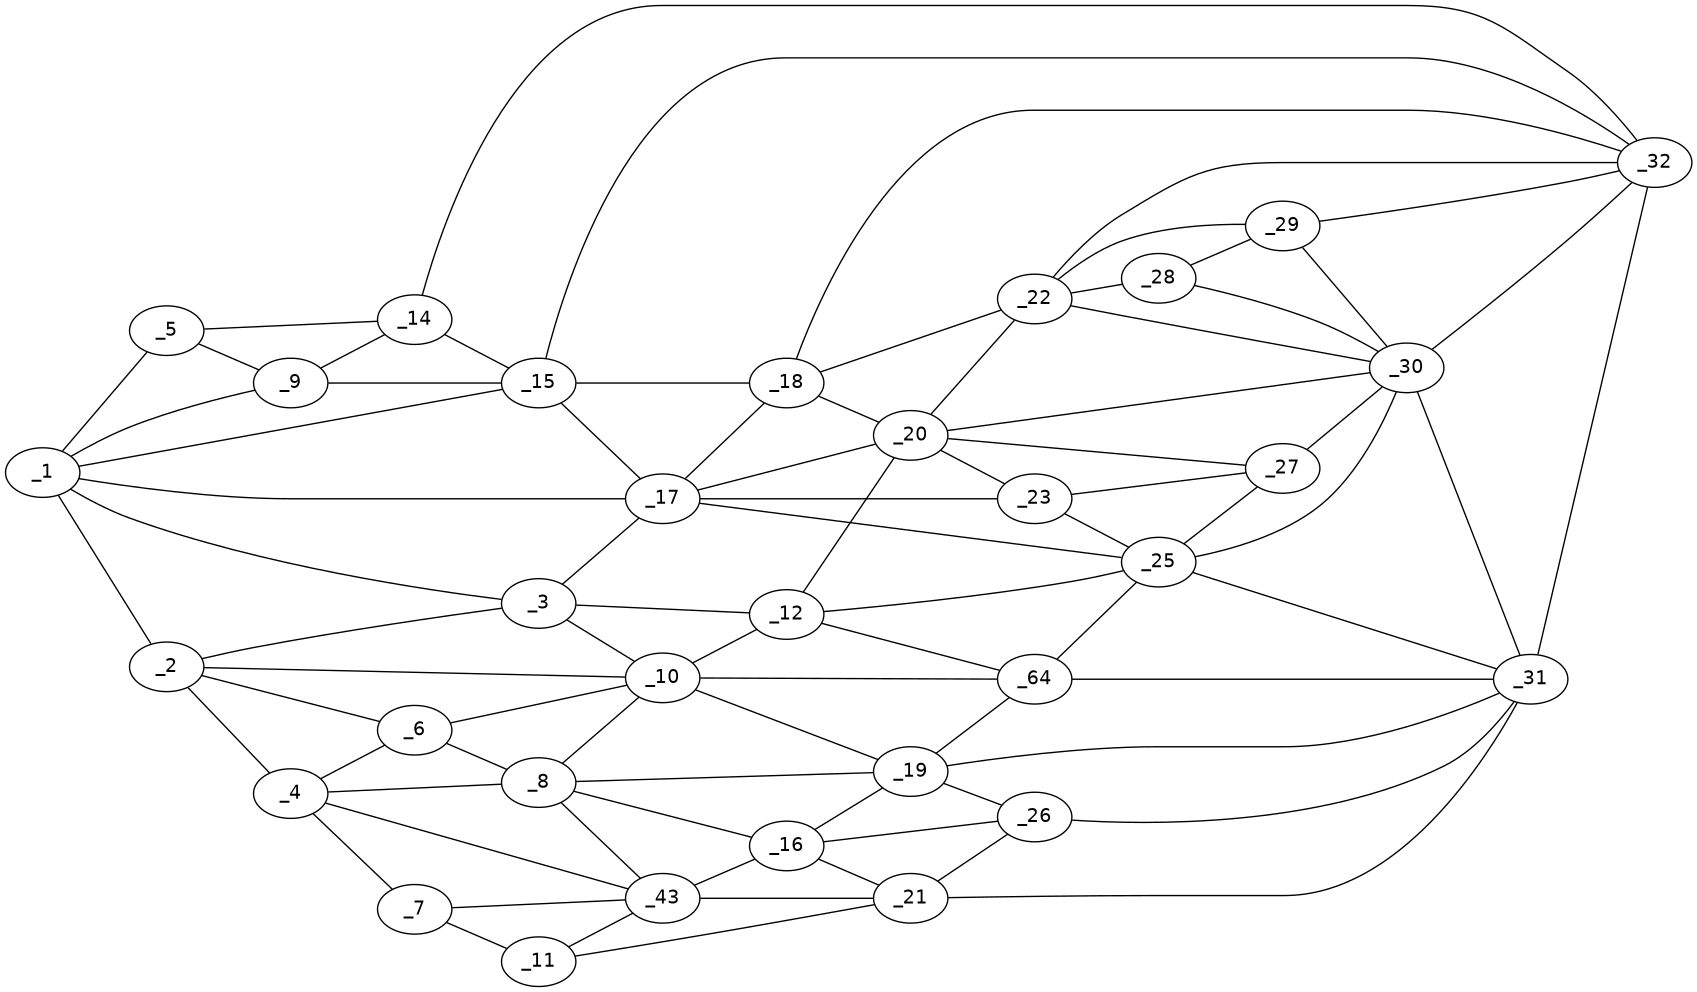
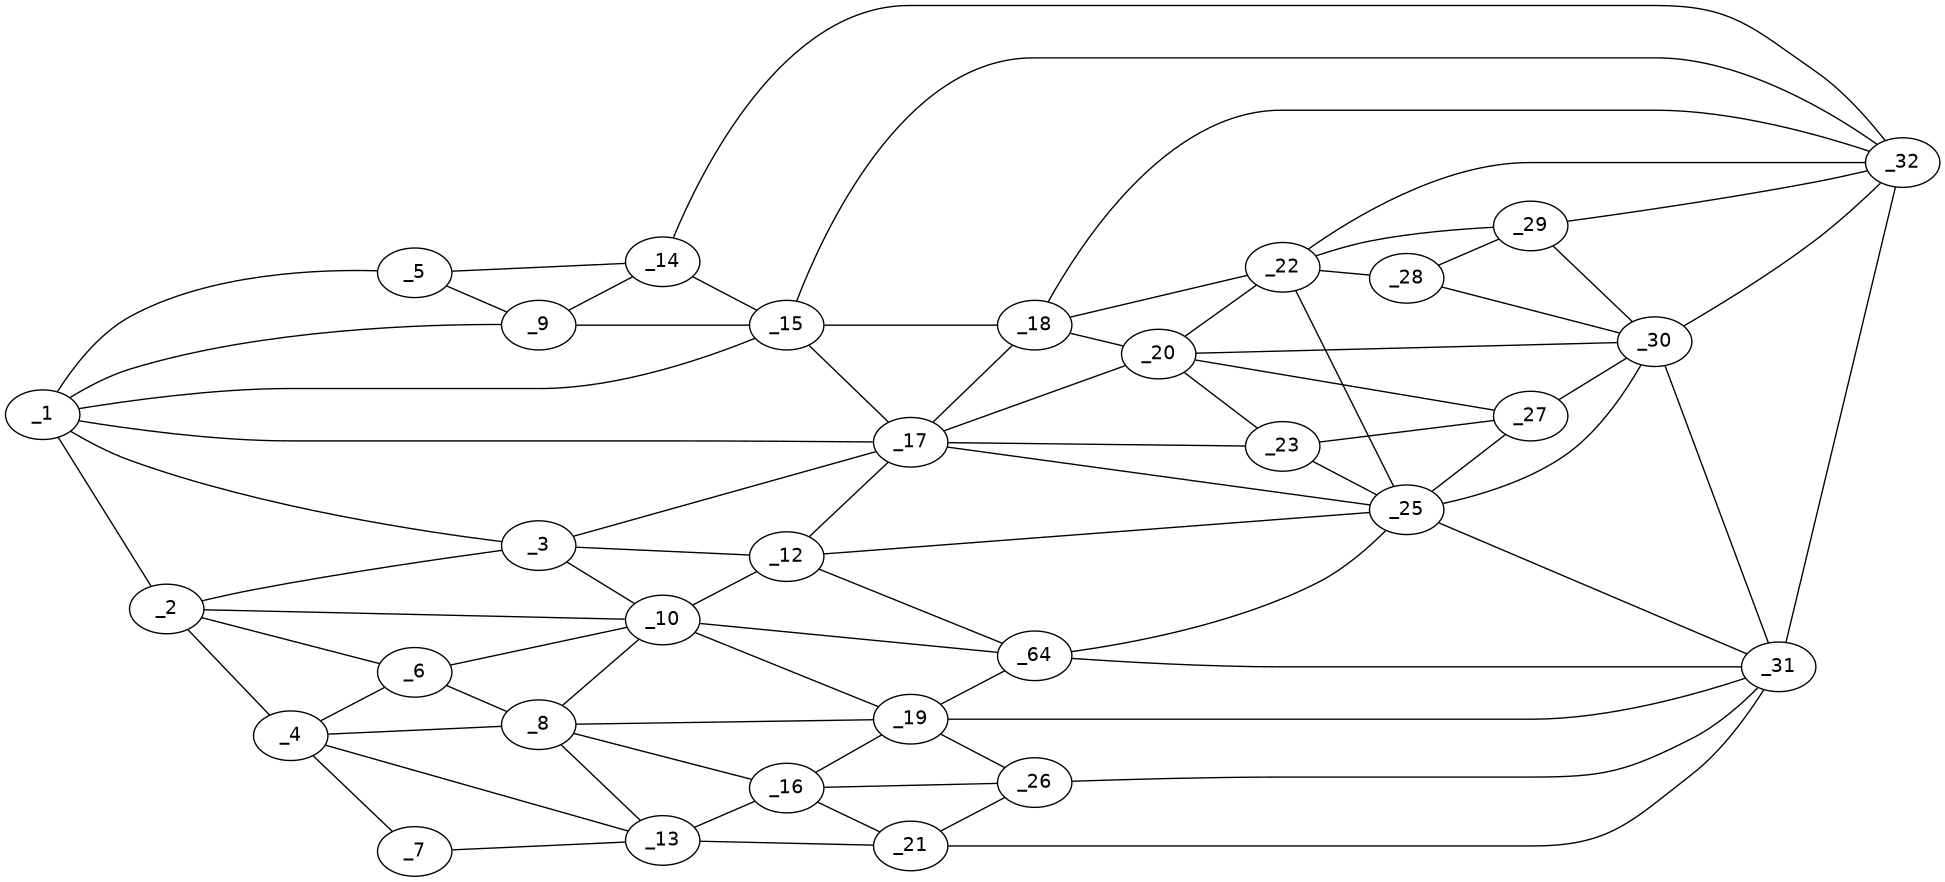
edge "_22" -- "_30": now "_22" -- "_25"
edge "_20" -- "_12": now "_17" -- "_12"
node "_43": label "_43" -> "_13"
node "_11": removed
